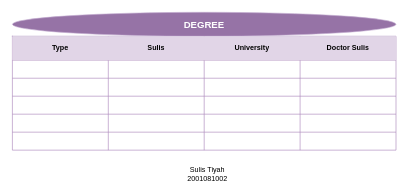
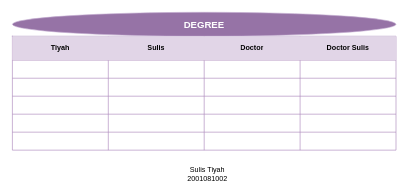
node "Type": label "Type" -> "Tiyah"
node "University": label "University" -> "Doctor"
